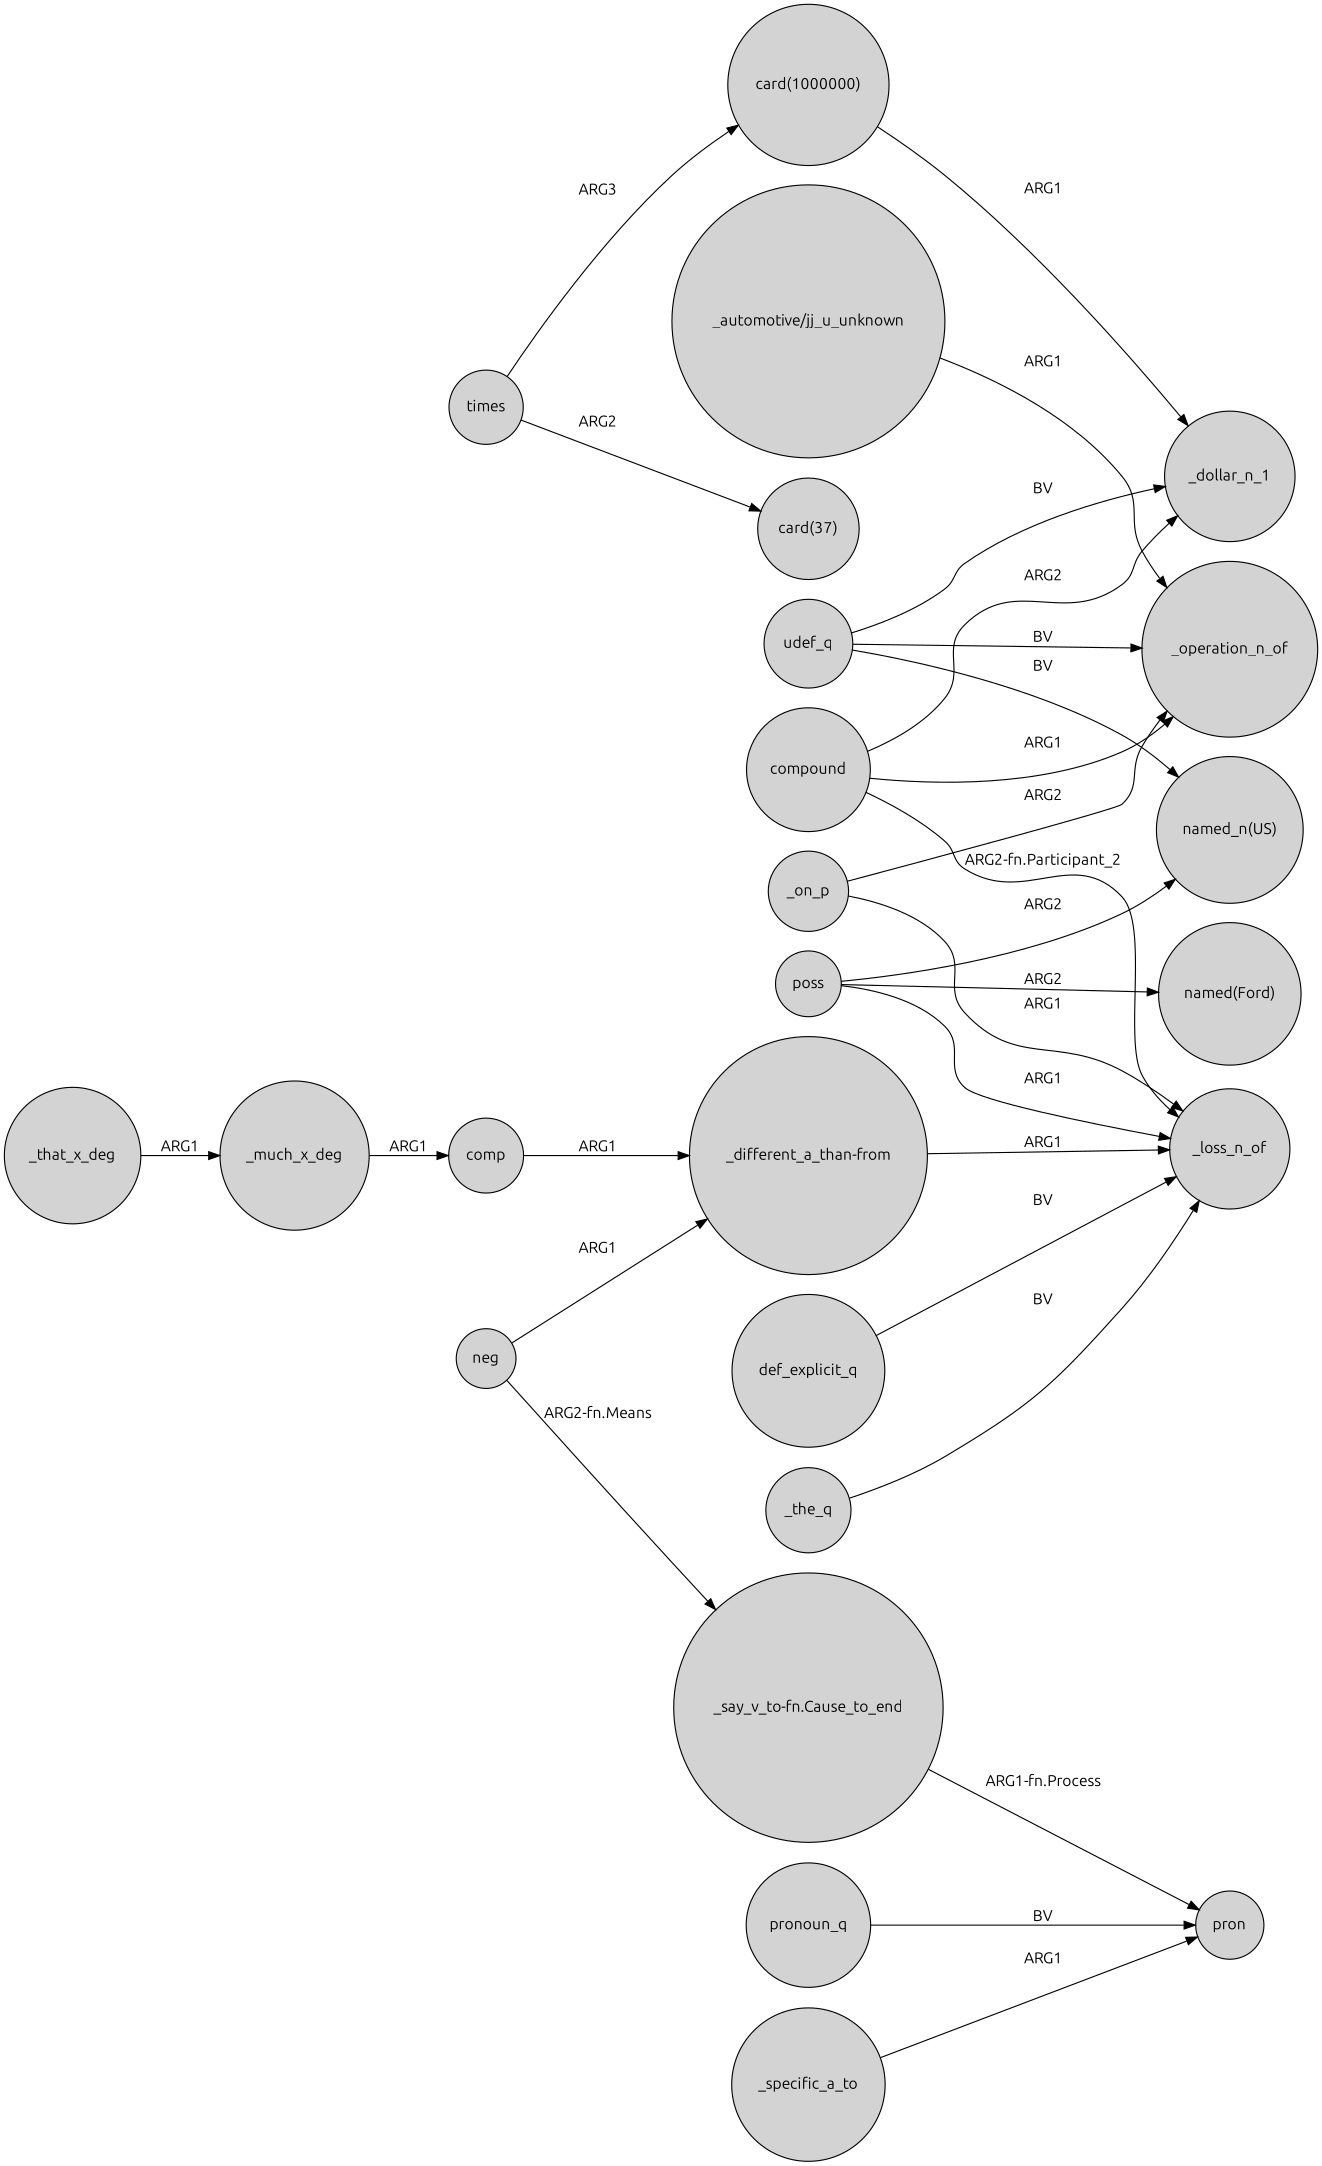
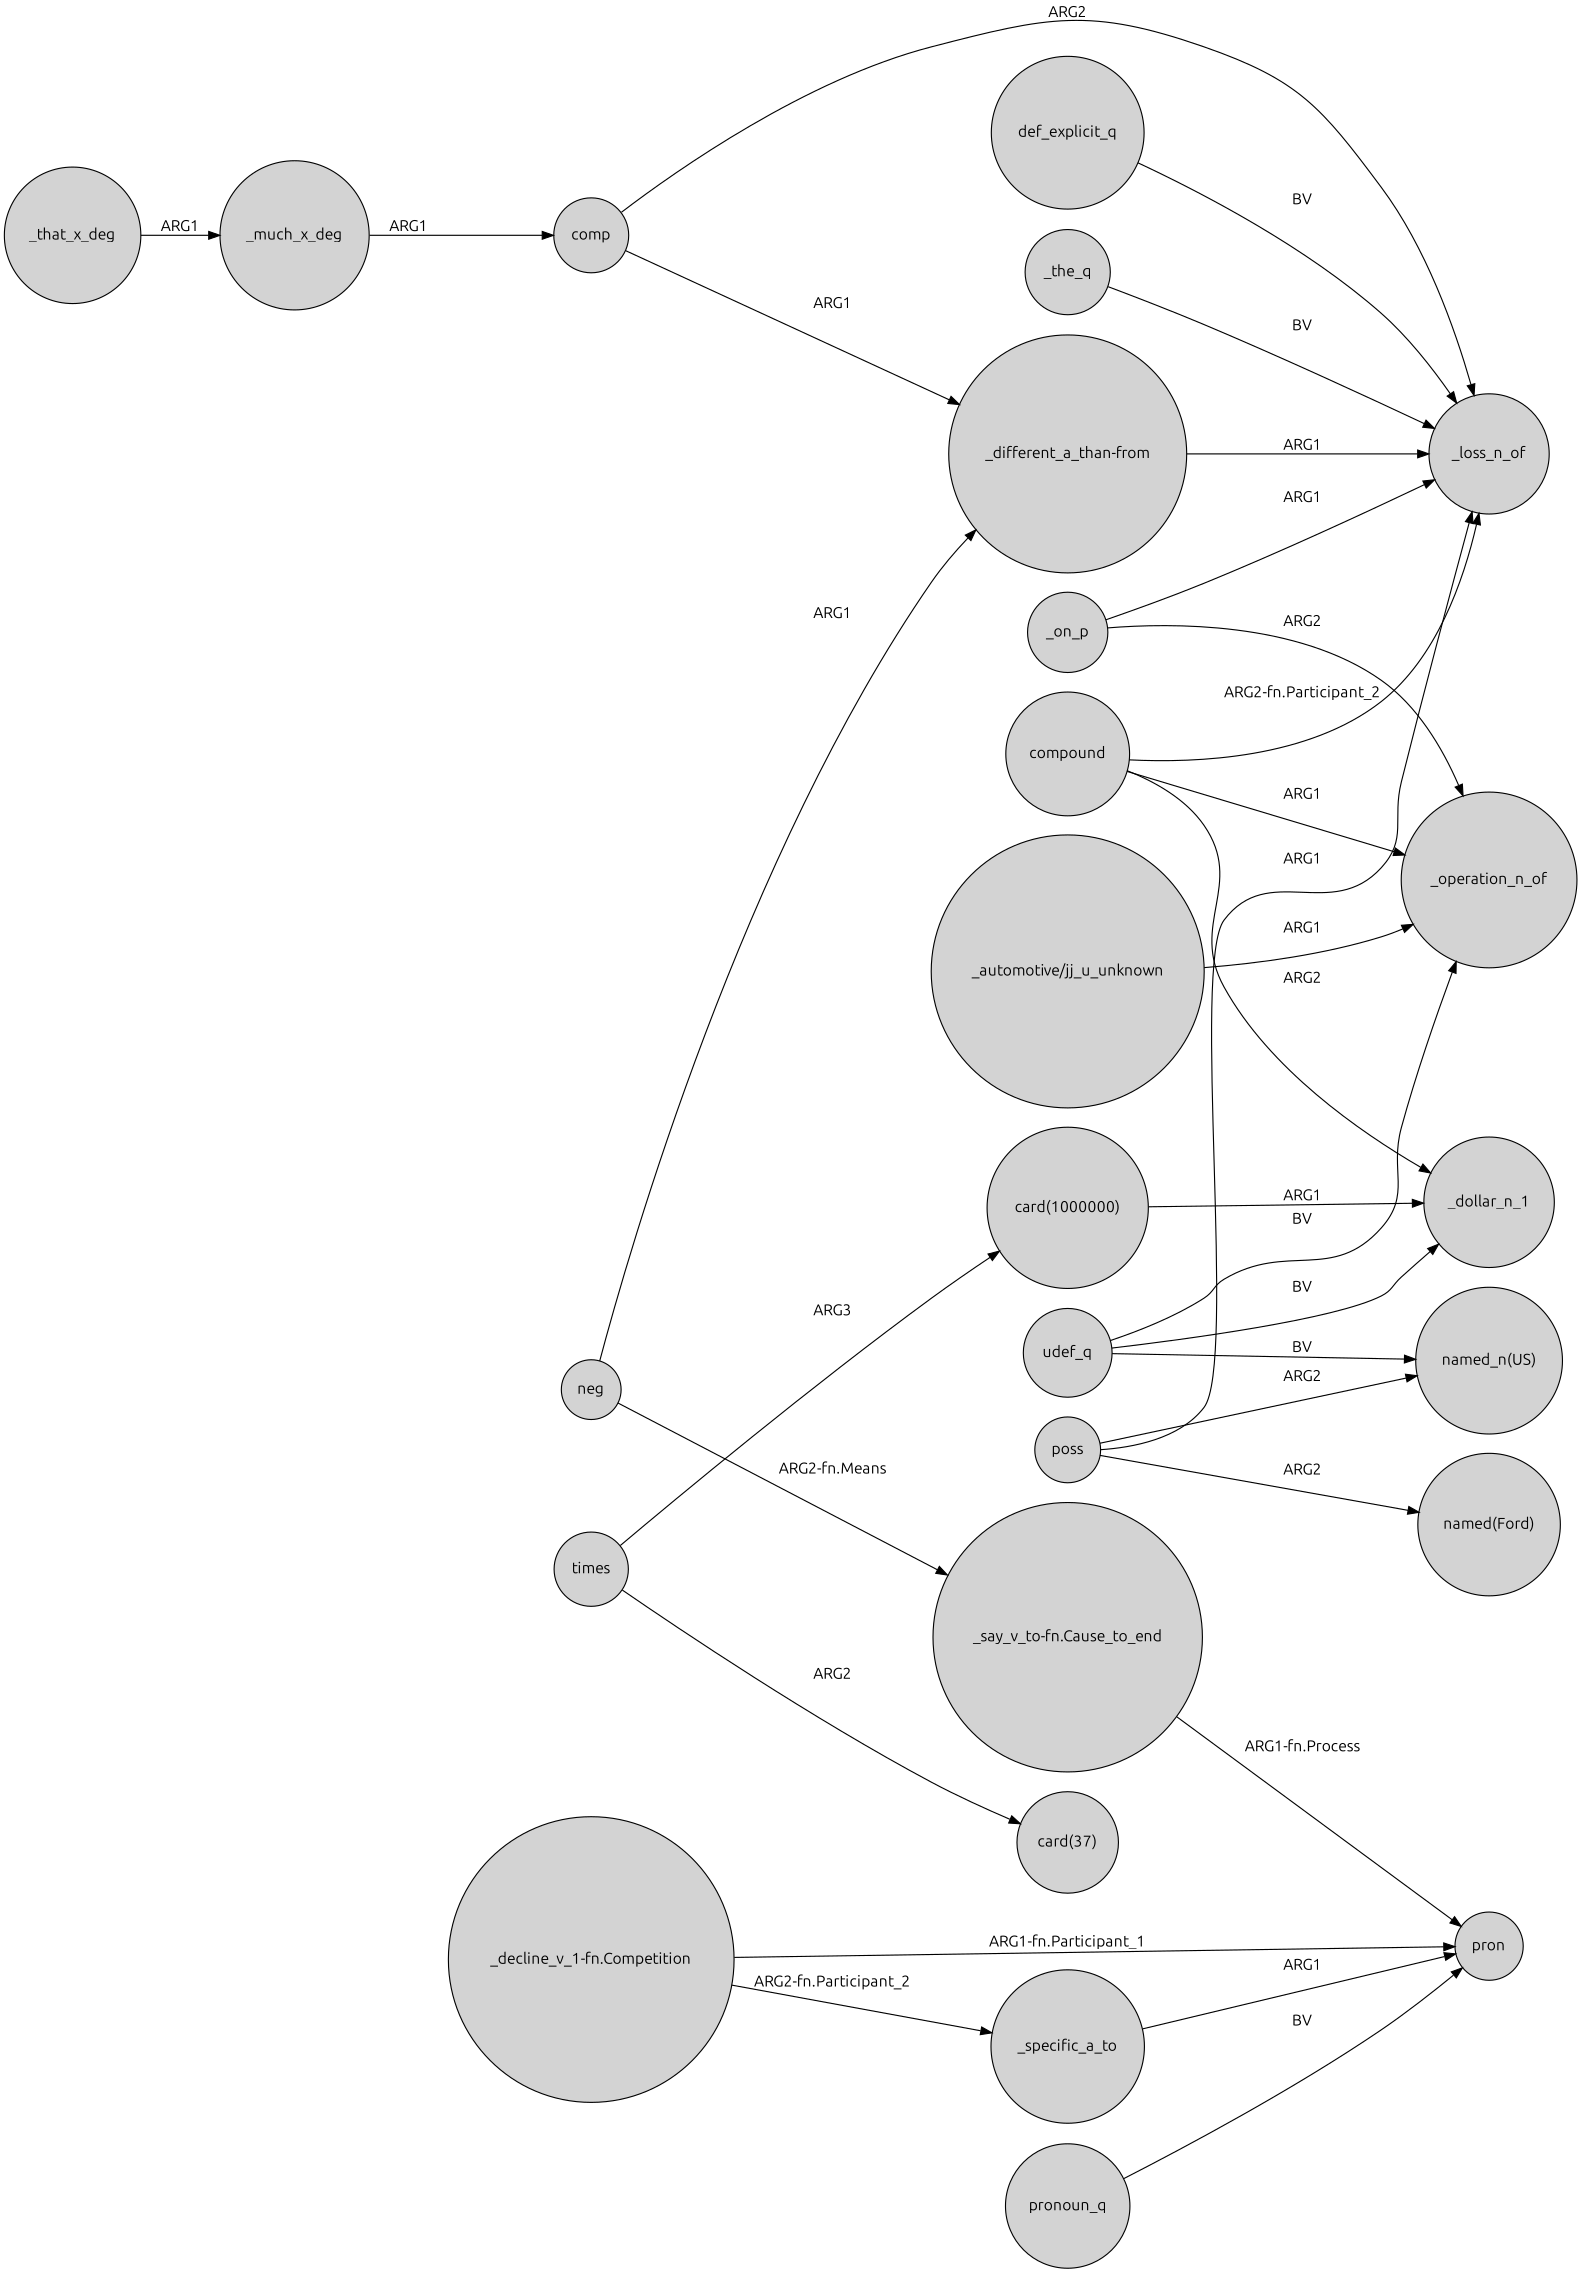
edge "comp" -> "_loss_n_of": added, label "ARG2"
node "_decline_v_1-fn.Competition": added
